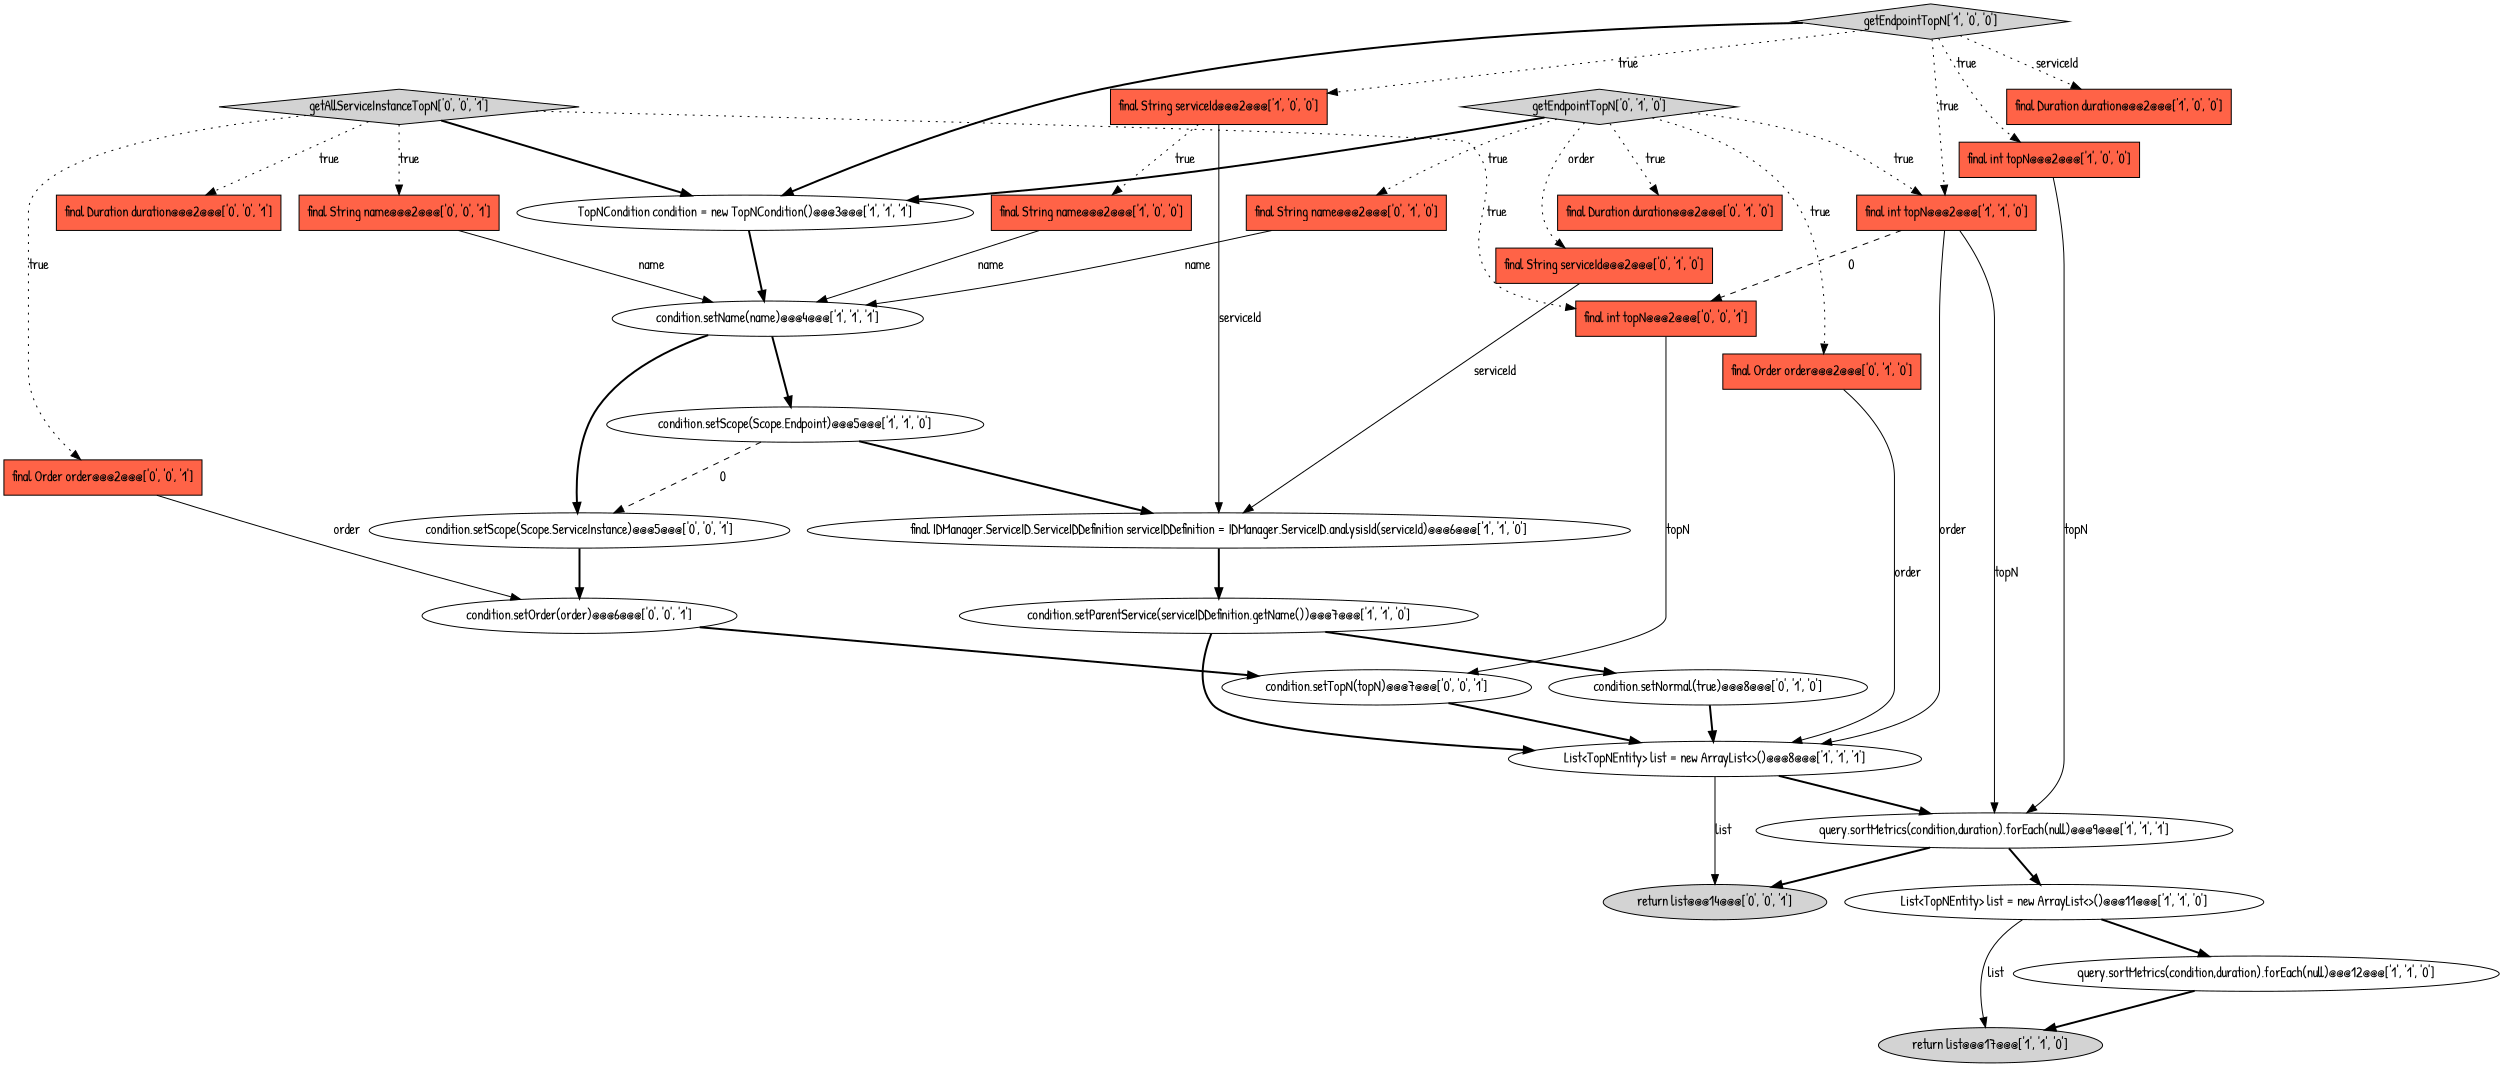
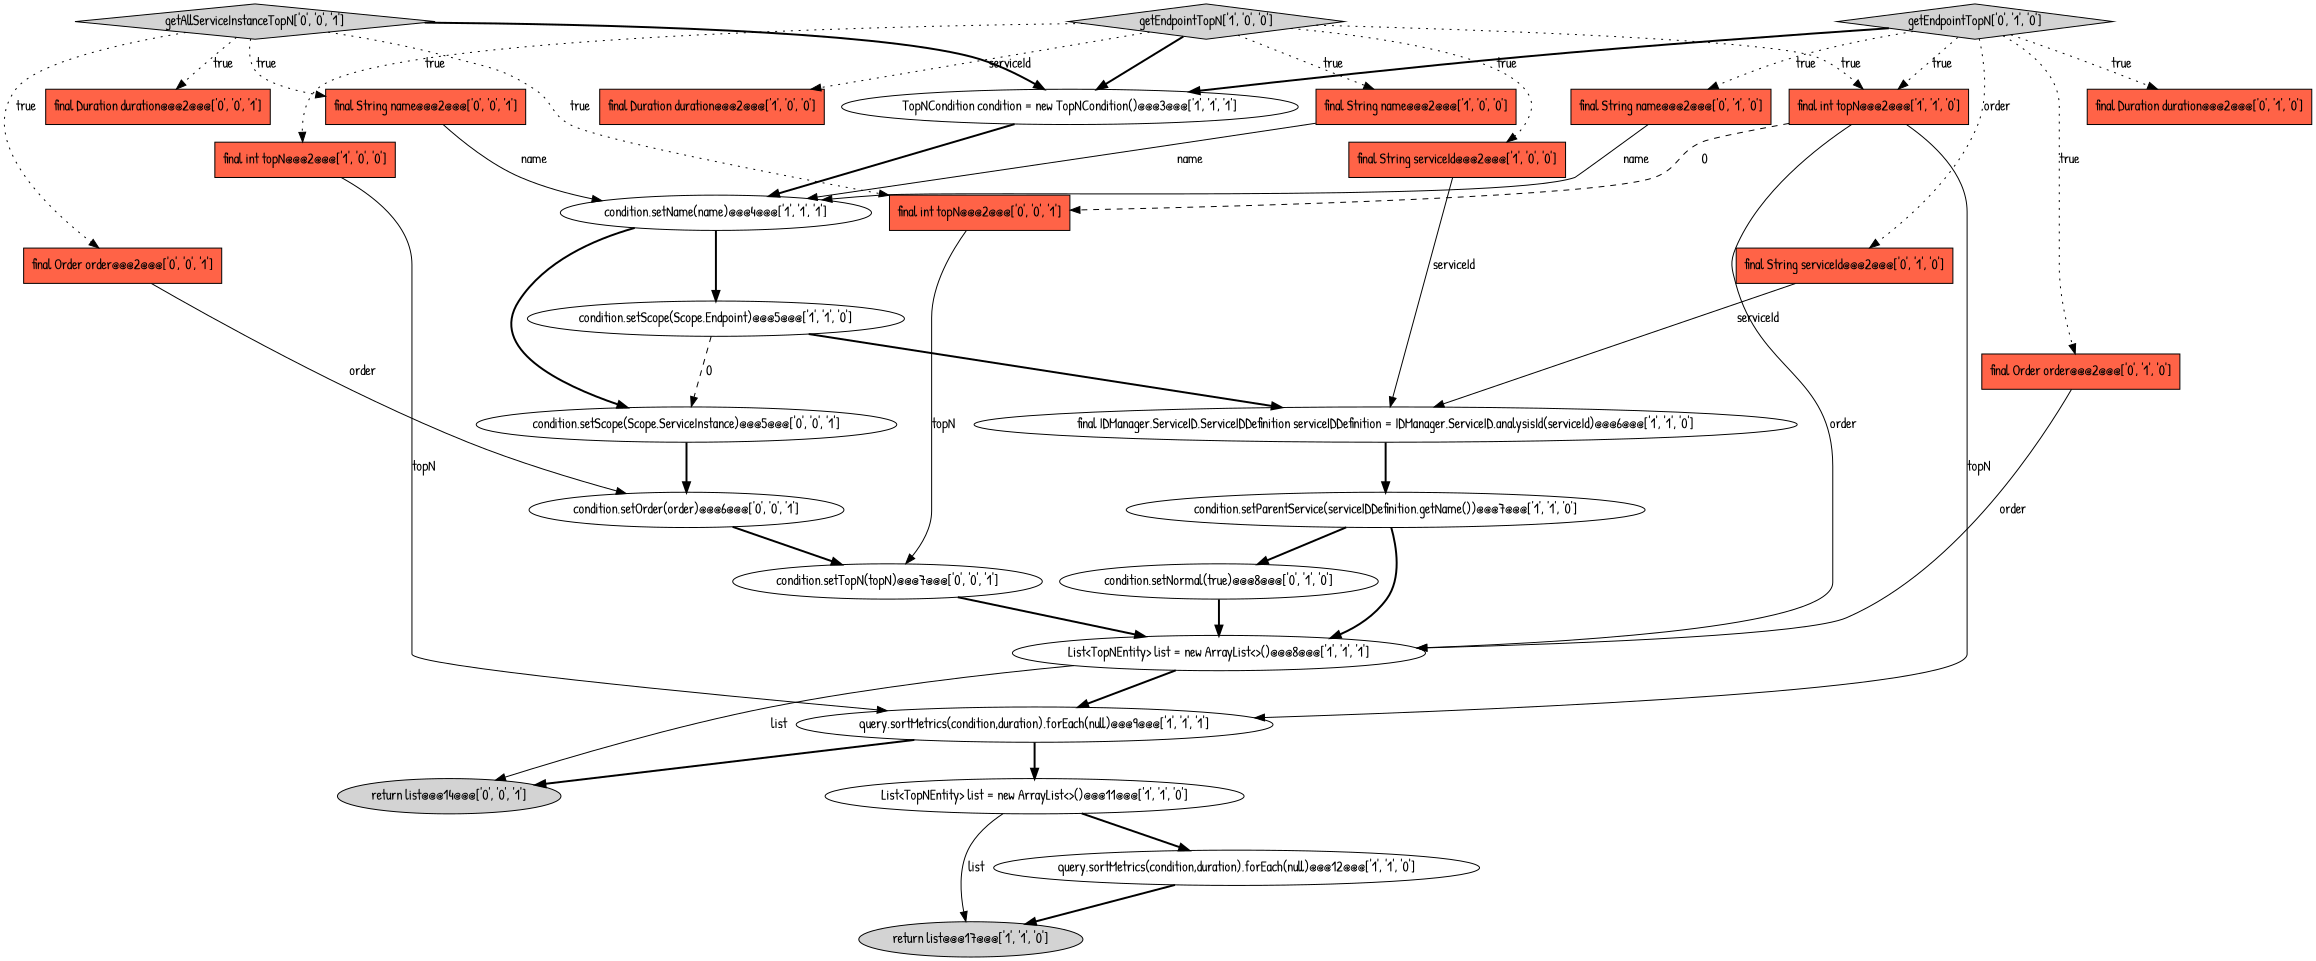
edge "final String serviceId@@@2@@@['1', '0', '0']" -> "final String name@@@2@@@['1', '0', '0']": now "getEndpointTopN['1', '0', '0']" -> "final String name@@@2@@@['1', '0', '0']"
